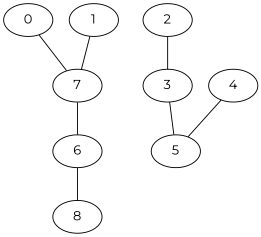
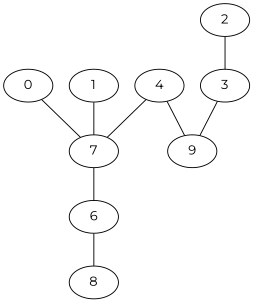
edge "4" -- "7": added
node "5": label "5" -> "9"
